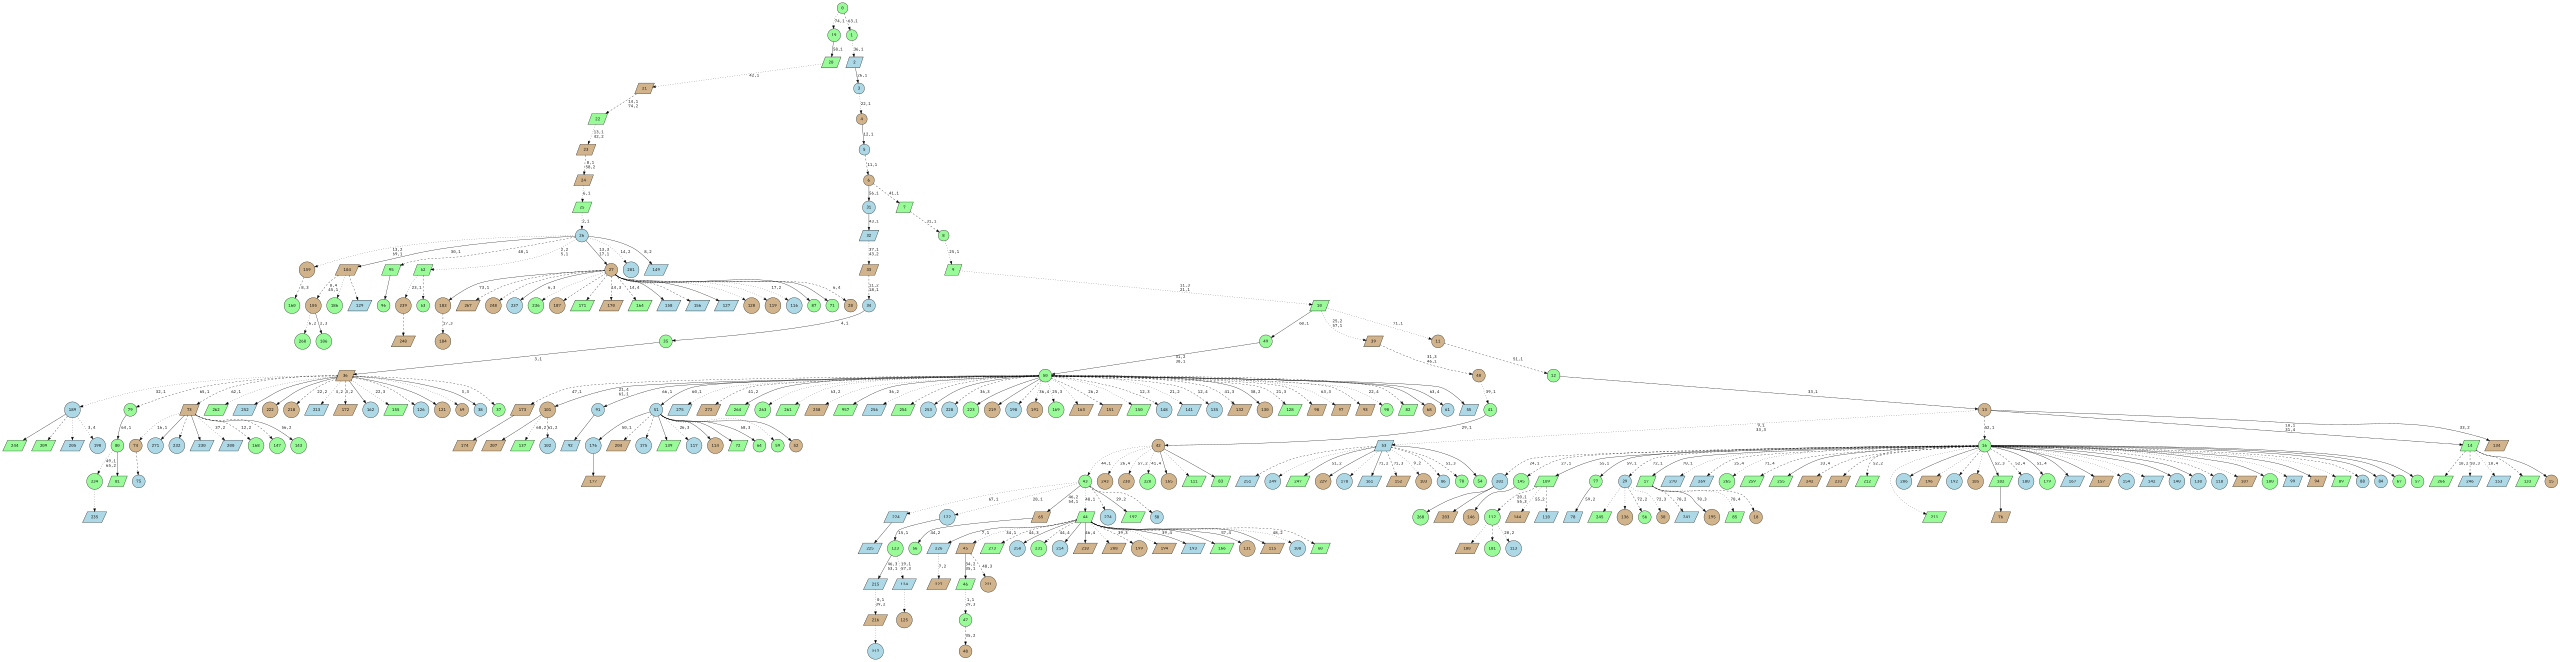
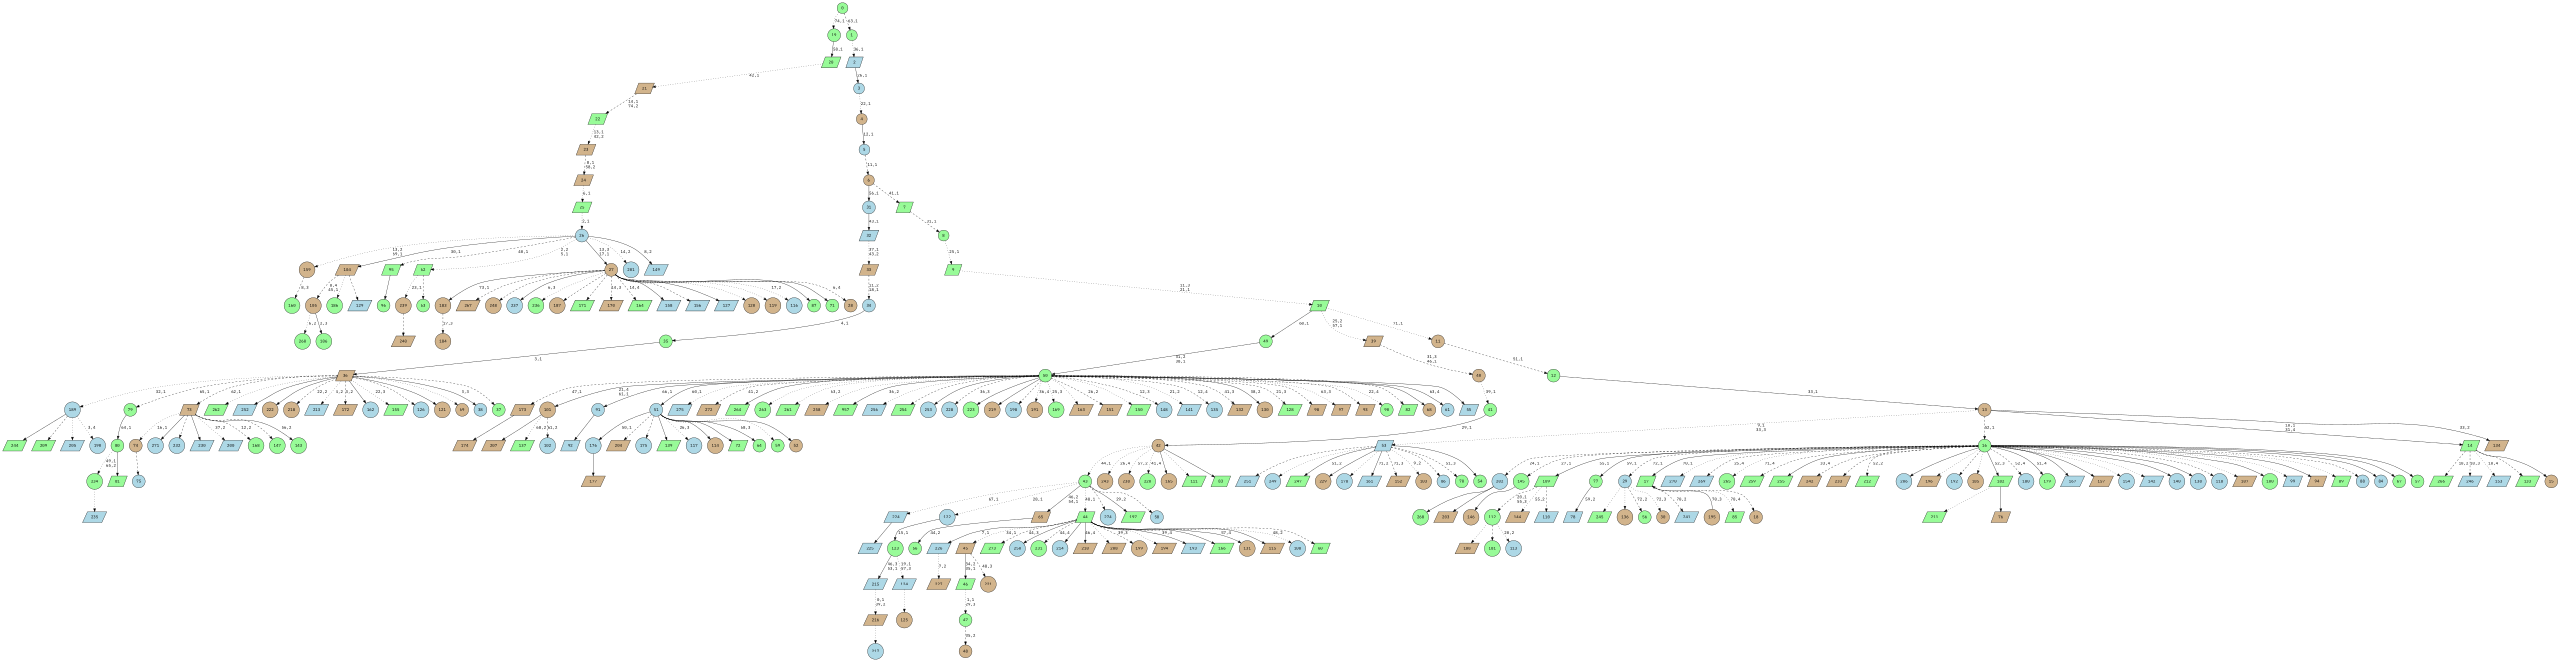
edge "16" -> "211": now "182" -> "211"
edge "17" -> "195": reversed
